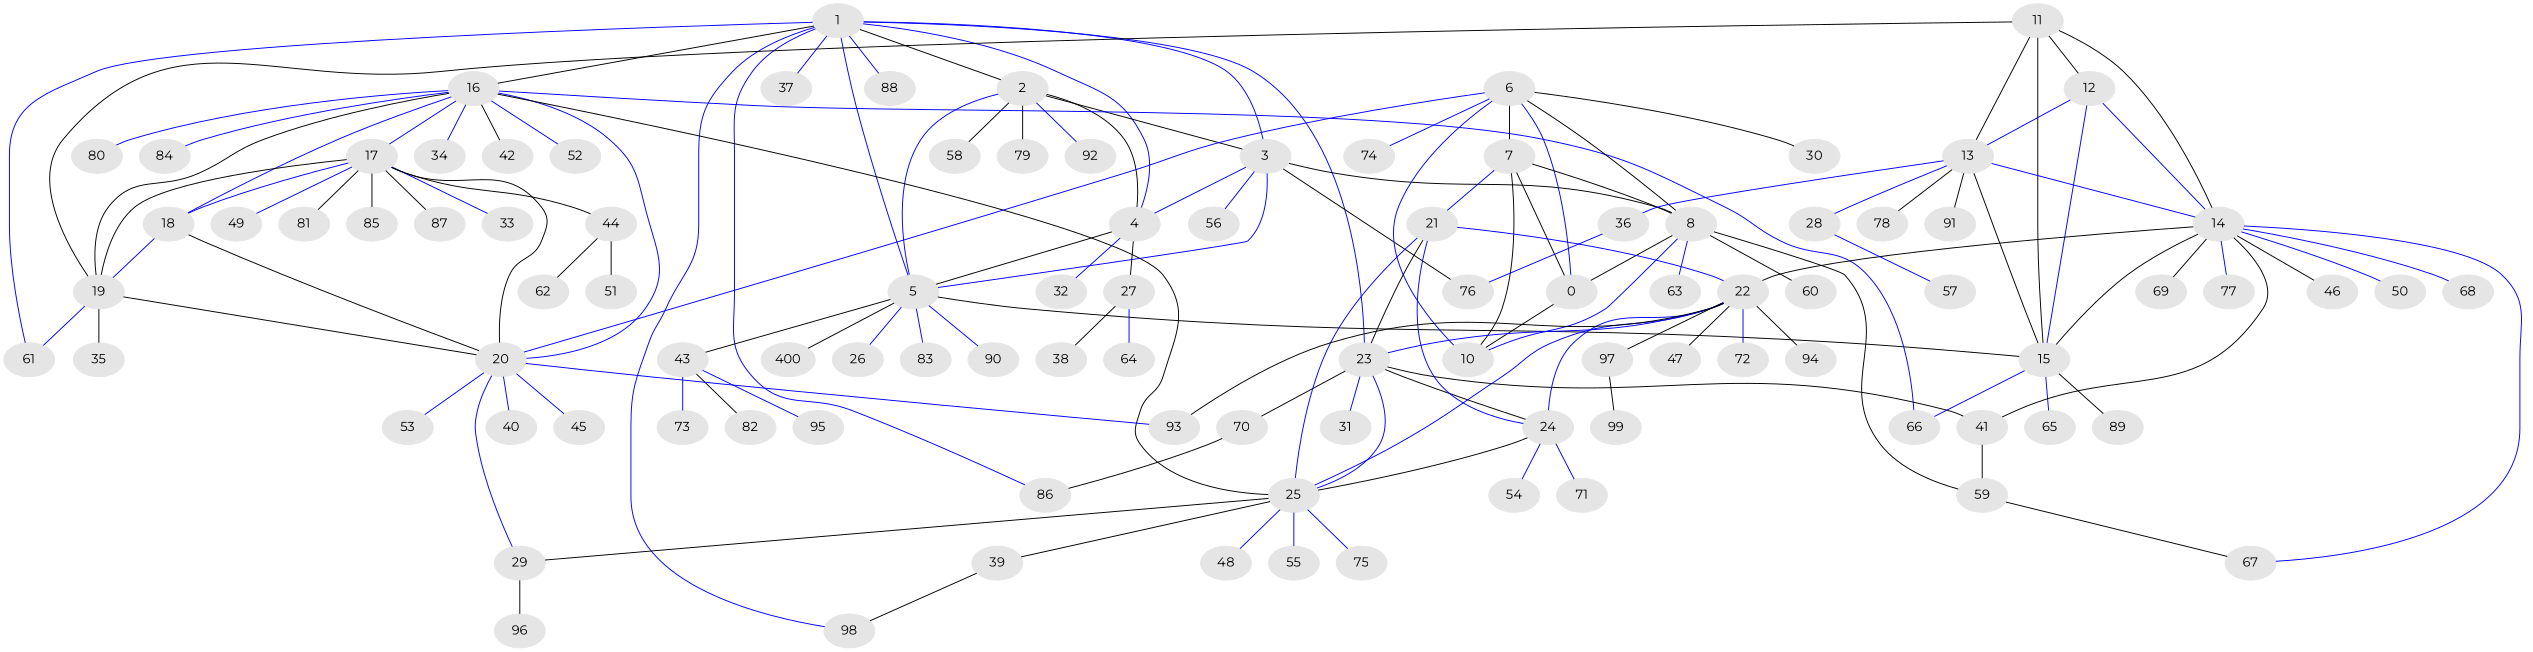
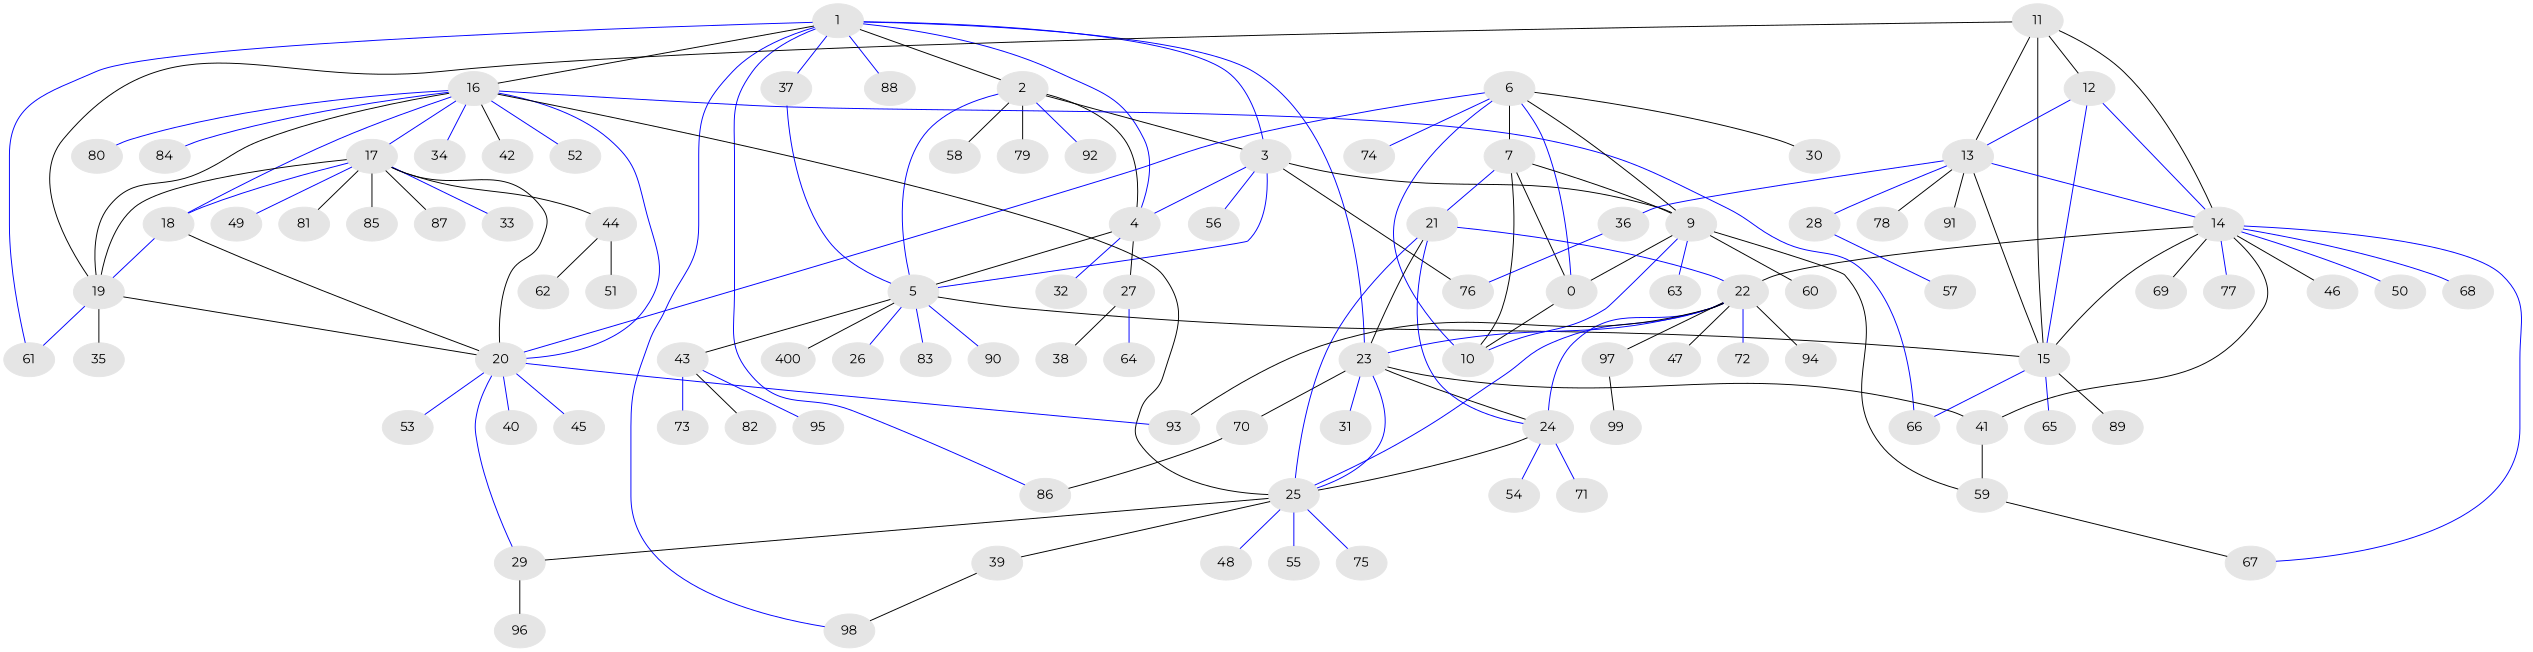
edge "1" -- "5": now "37" -- "5"
node "8": label "8" -> "9"
